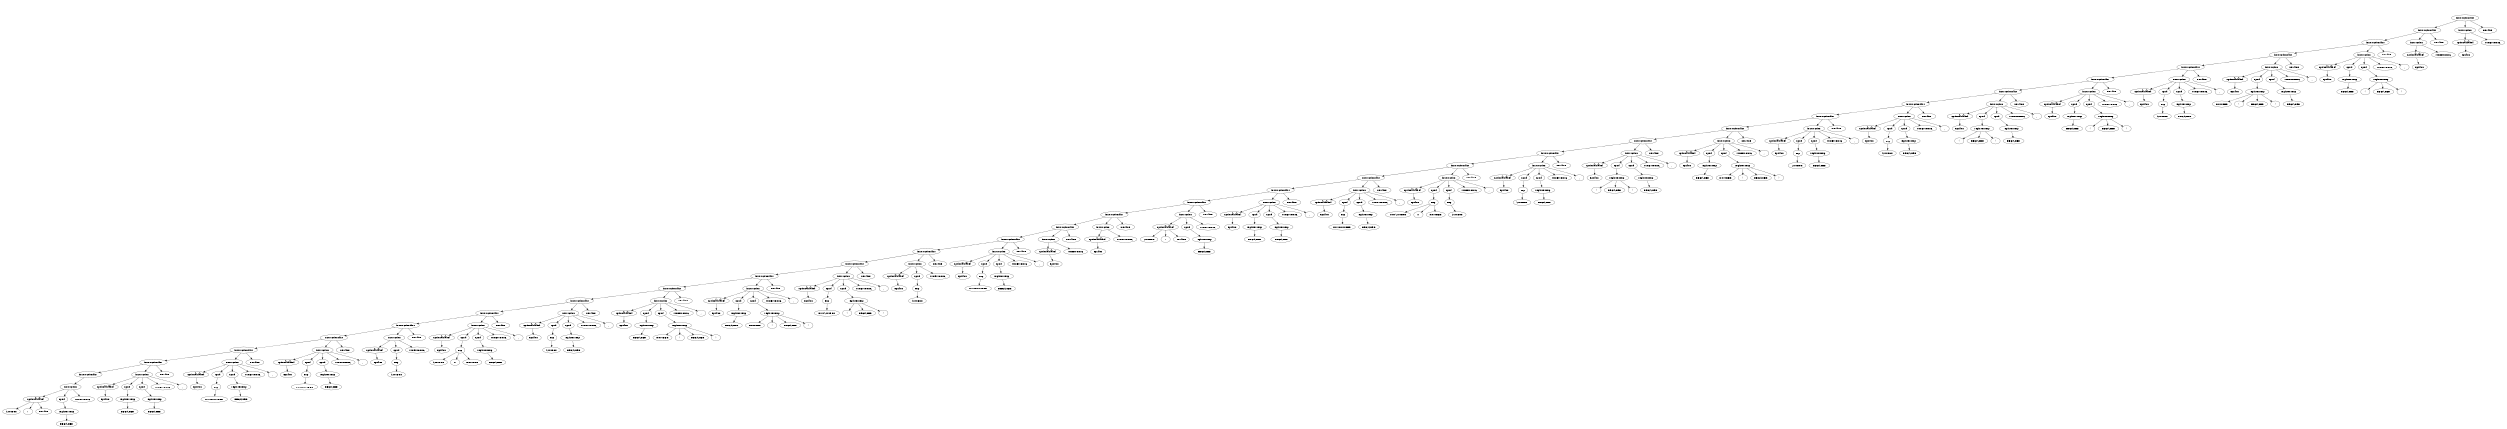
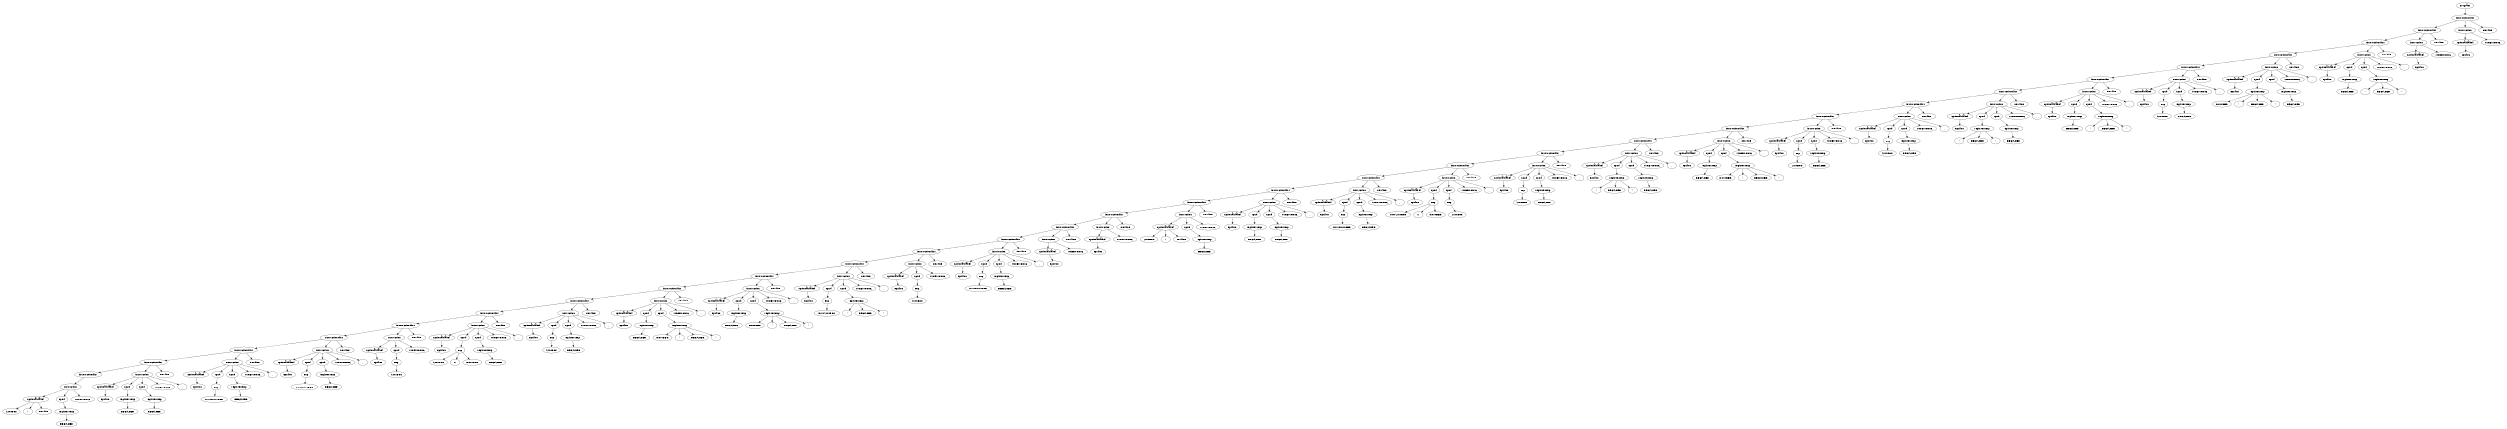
node "program": added
